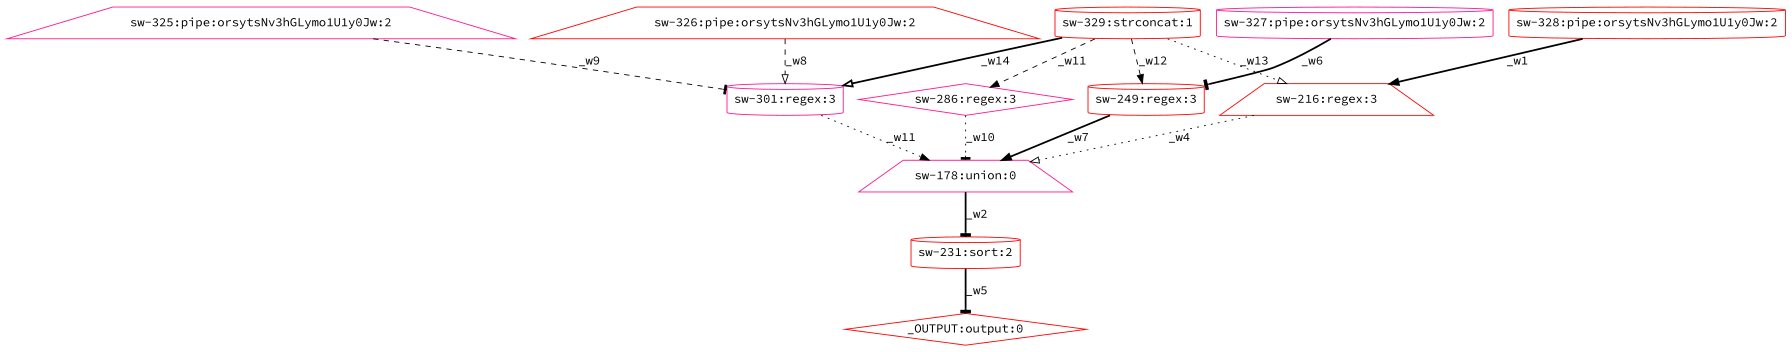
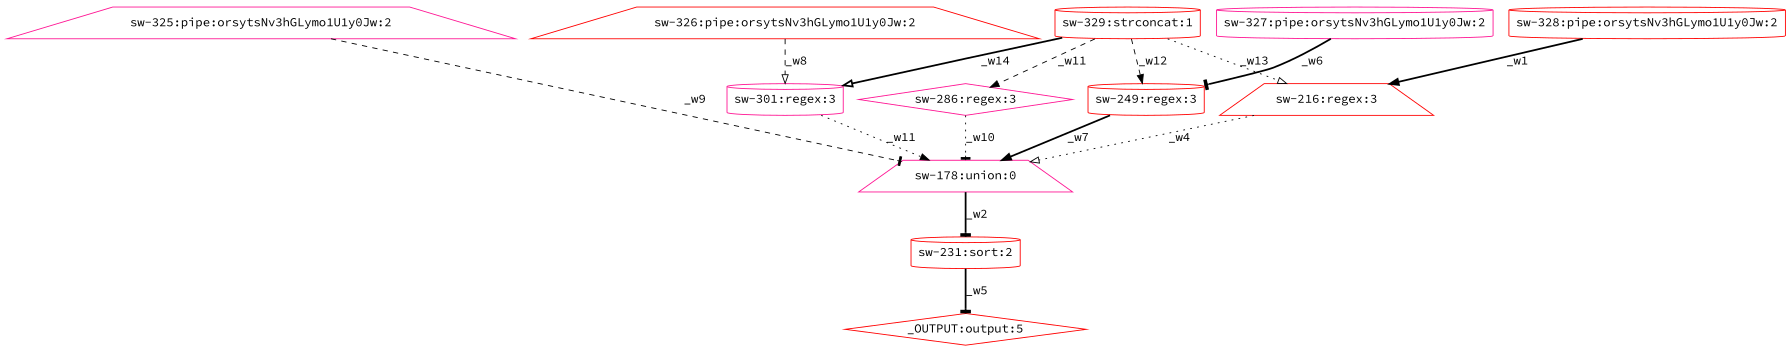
edge "sw-325:pipe:orsytsNv3hGLymo1U1y0Jw:2" -> "sw-301:regex:3": now "sw-325:pipe:orsytsNv3hGLymo1U1y0Jw:2" -> "sw-178:union:0"
node "_OUTPUT:output:0": label "_OUTPUT:output:0" -> "_OUTPUT:output:5"
